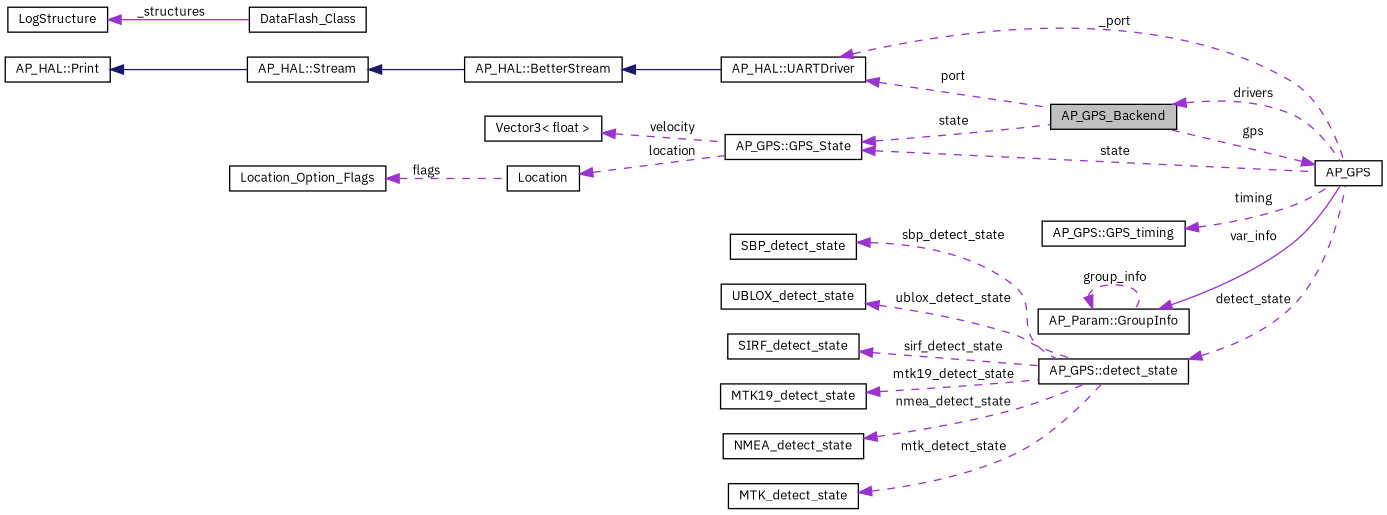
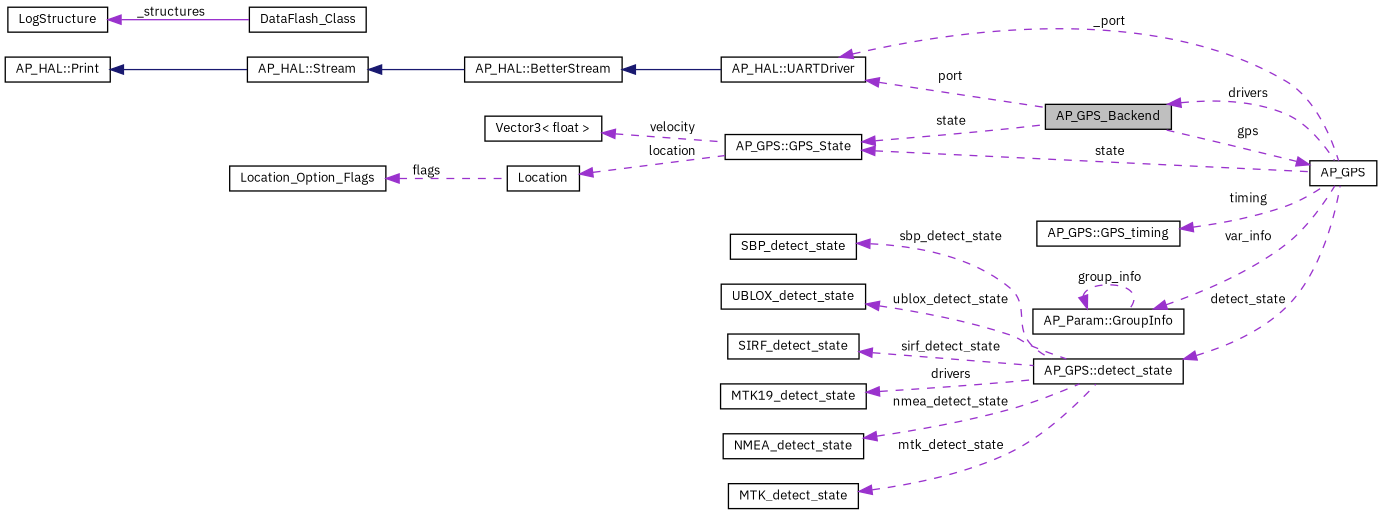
edge "AP_GPS" -> "AP_Param::GroupInfo": style solid -> dashed
edge "AP_GPS::detect_state" -> "MTK19_detect_state": label " mtk19_detect_state" -> " drivers"
